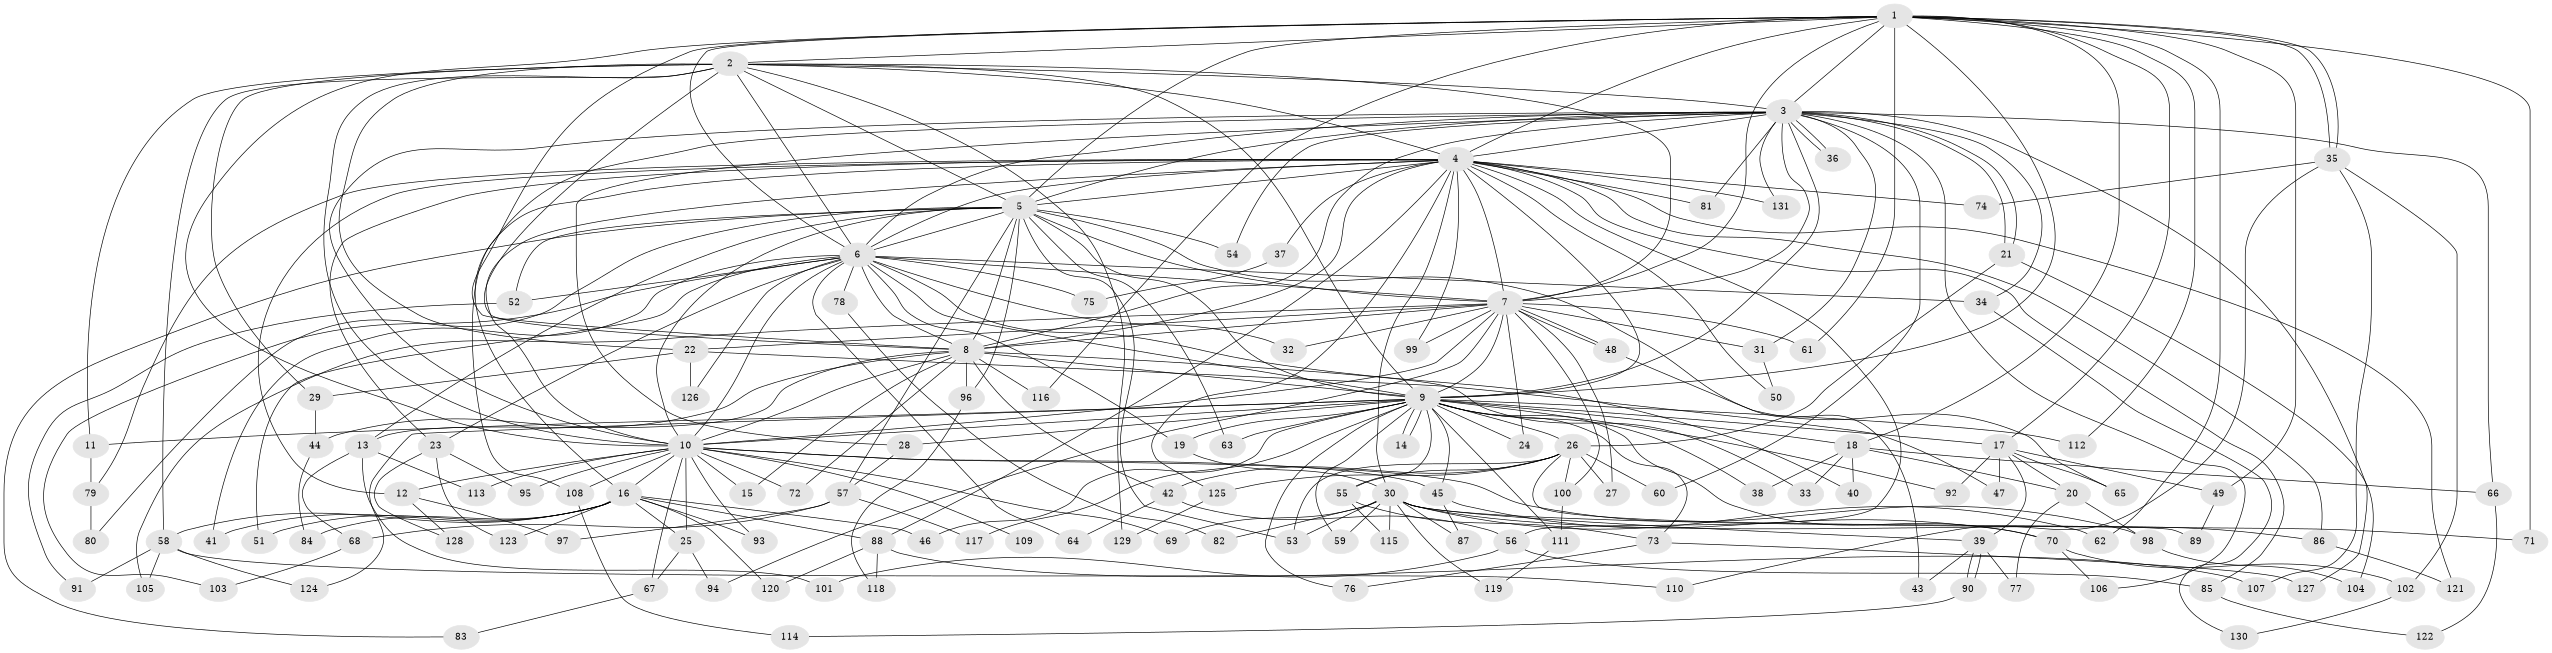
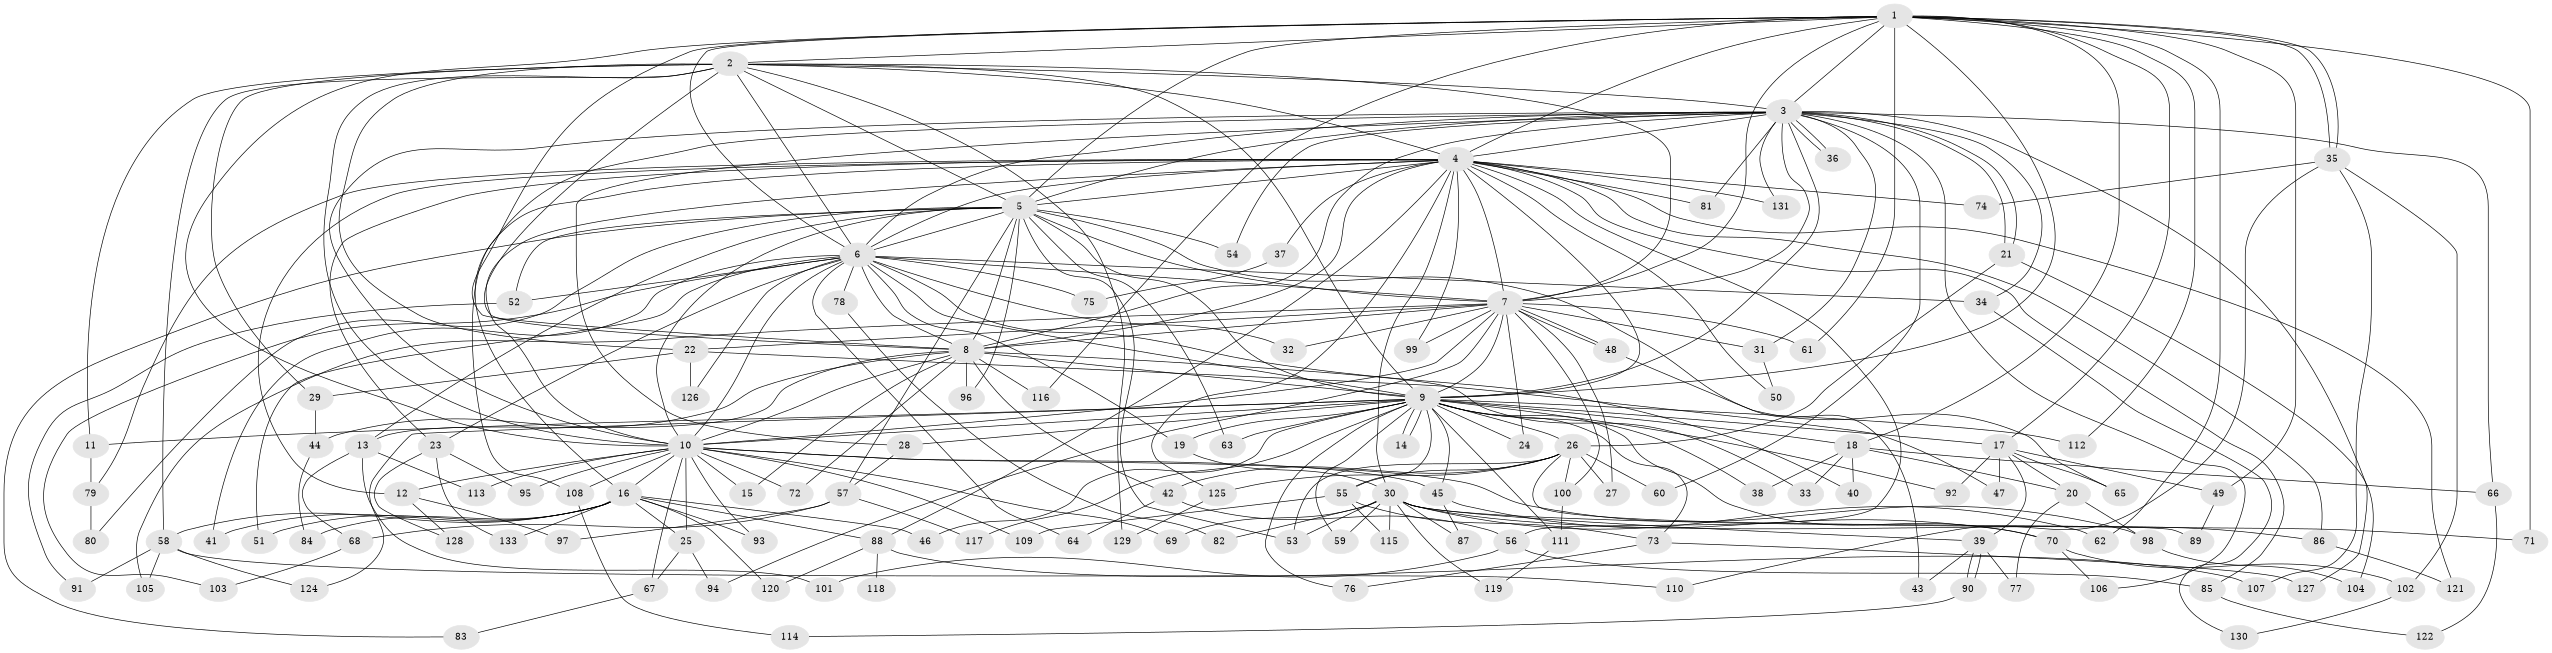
edge "96" -- "118": removed
edge "55" -- "109": added
node "123": label "123" -> "133"
